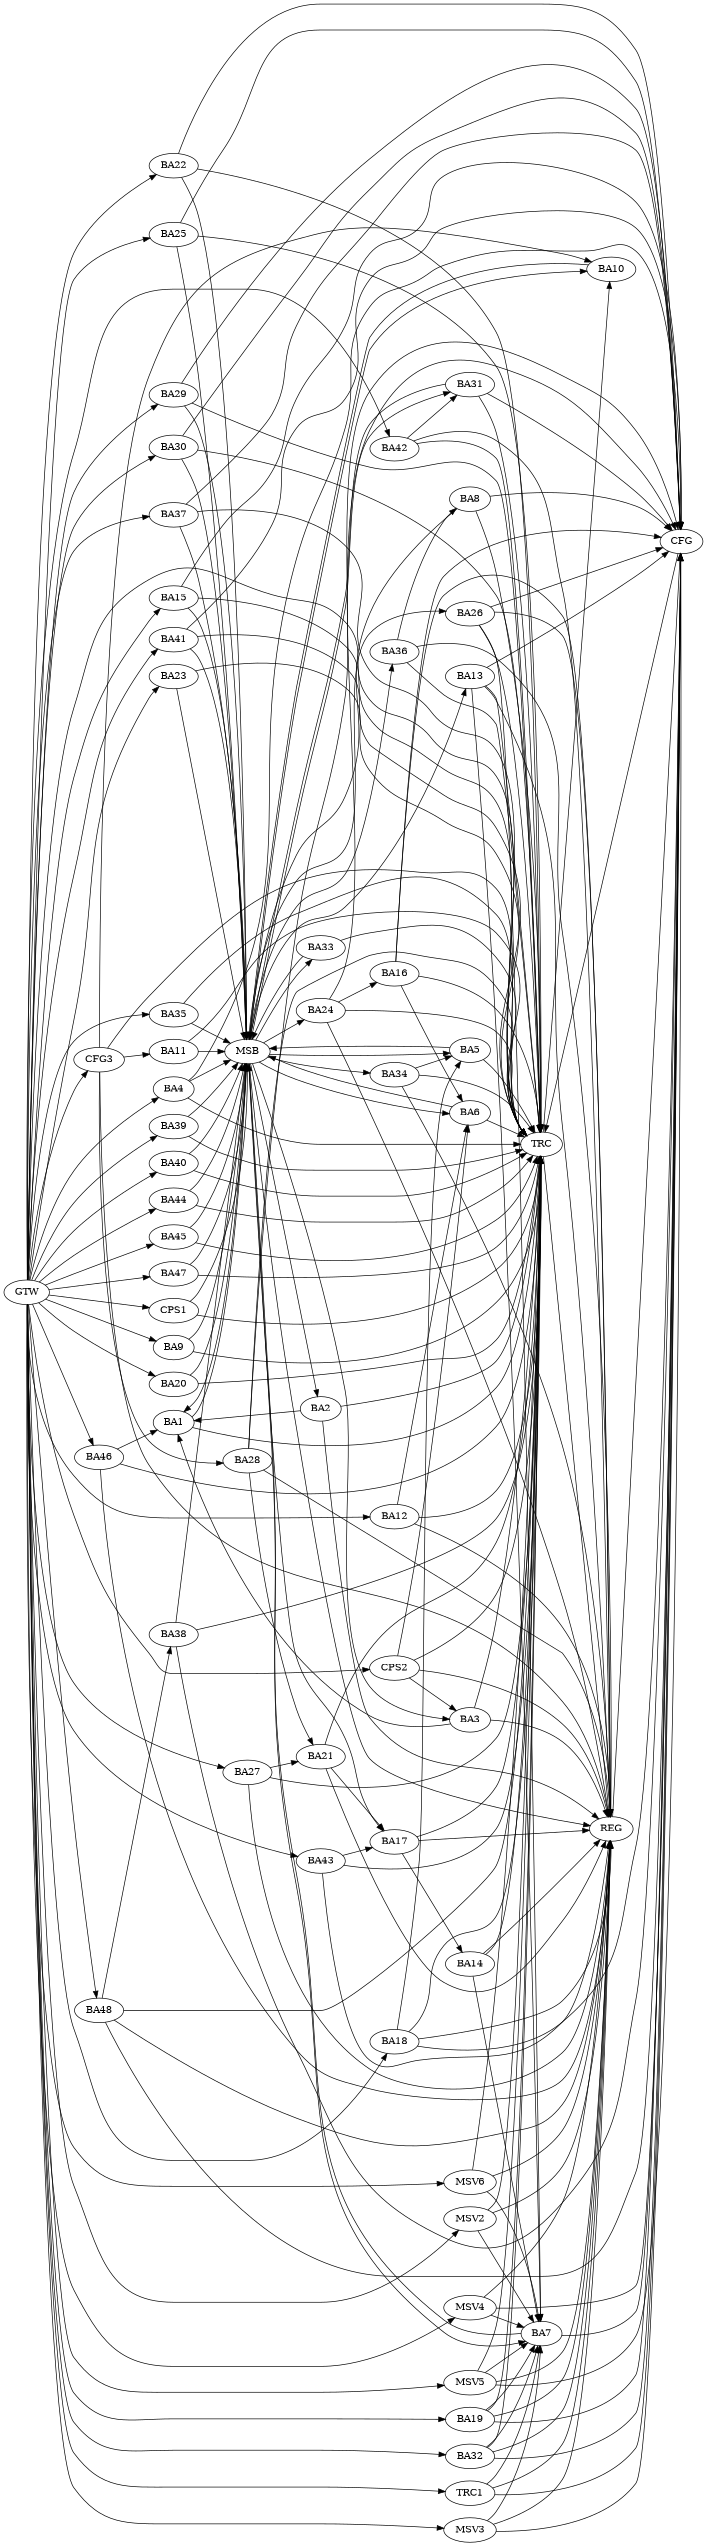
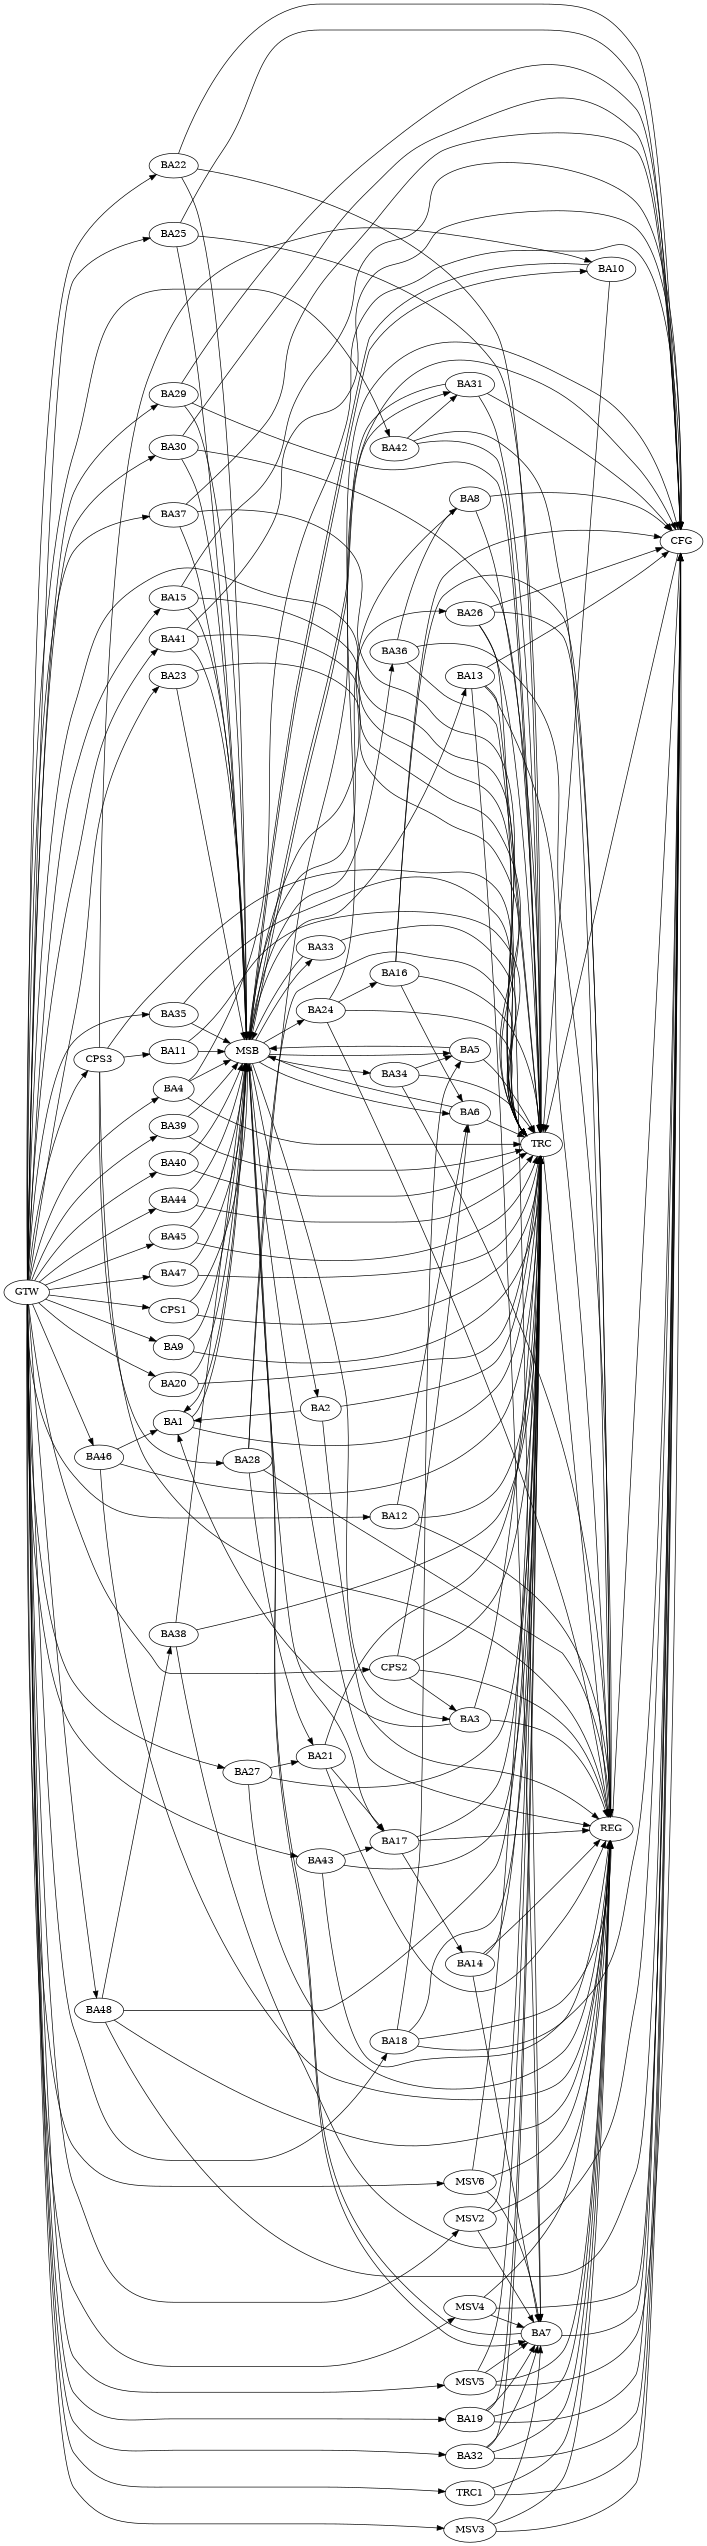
edge "TRC" -> "BA10": reversed
node "CFG3": label "CFG3" -> "CPS3"
edge "TRC1" -> "BA7": removed
